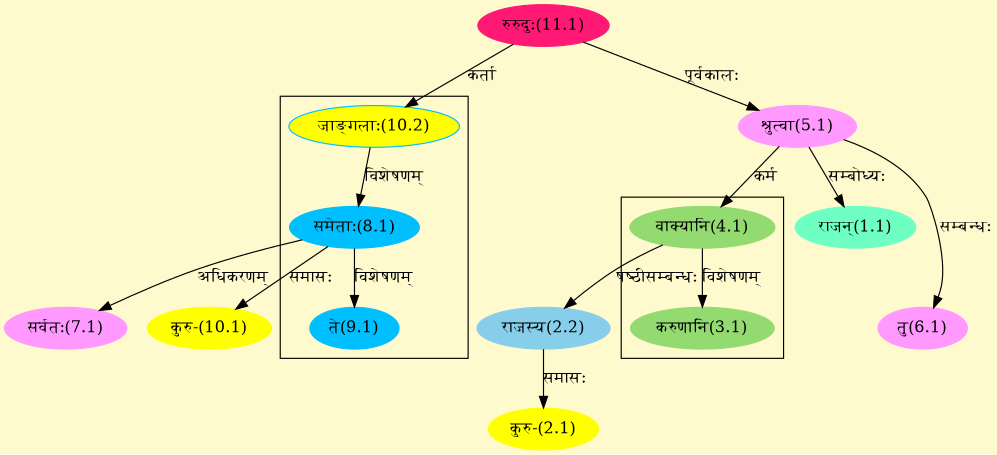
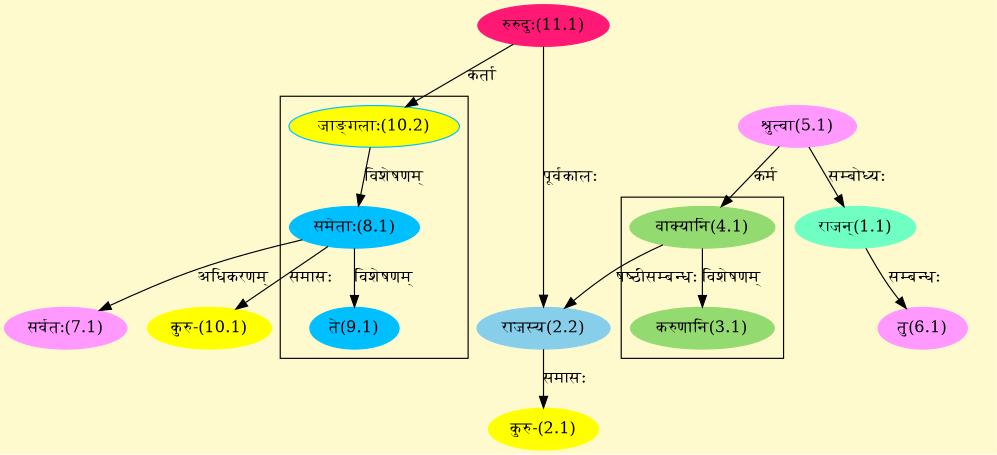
edge "रुरुदुः(11.1)" -> "श्रुत्वा(5.1)": now "रुरुदुः(11.1)" -> "राजस्य(2.2)"
edge "श्रुत्वा(5.1)" -> "तु(6.1)": now "राजन्(1.1)" -> "तु(6.1)"
